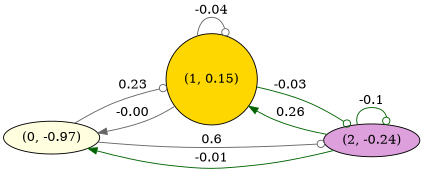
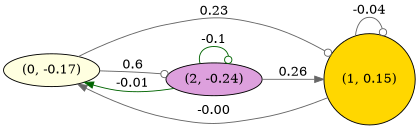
edge "(1, 0.15)" -> "(2, -0.24)": removed, label "-0.03"
edge "(2, -0.24)" -> "(1, 0.15)": color darkgreen -> gray40
node "(0, -0.97)": label "(0, -0.97)" -> "(0, -0.17)"
